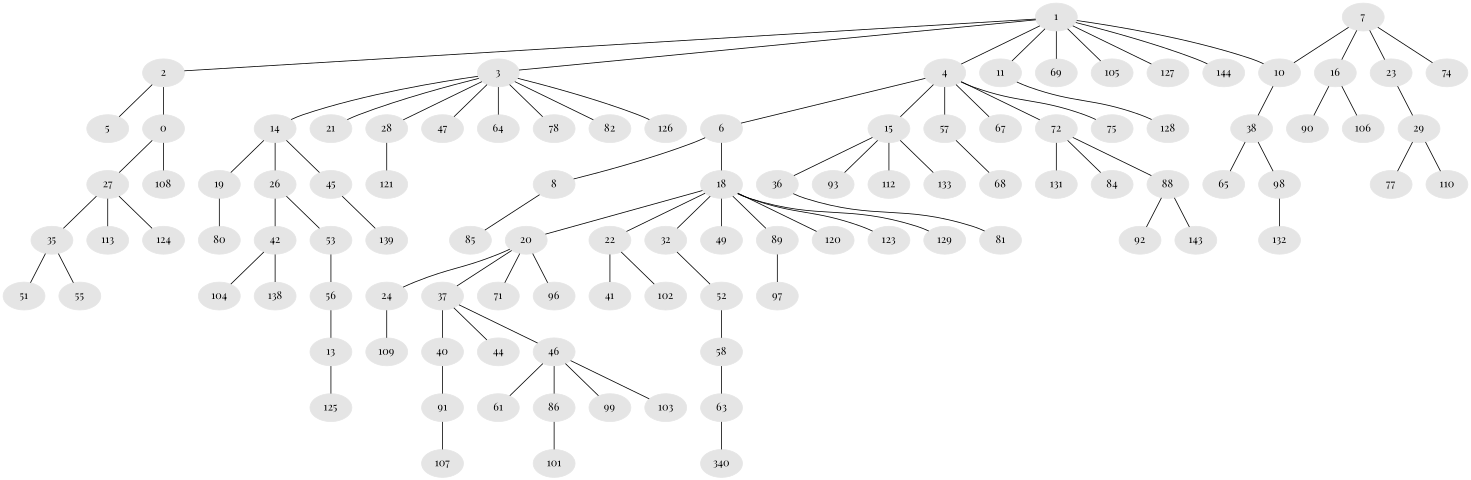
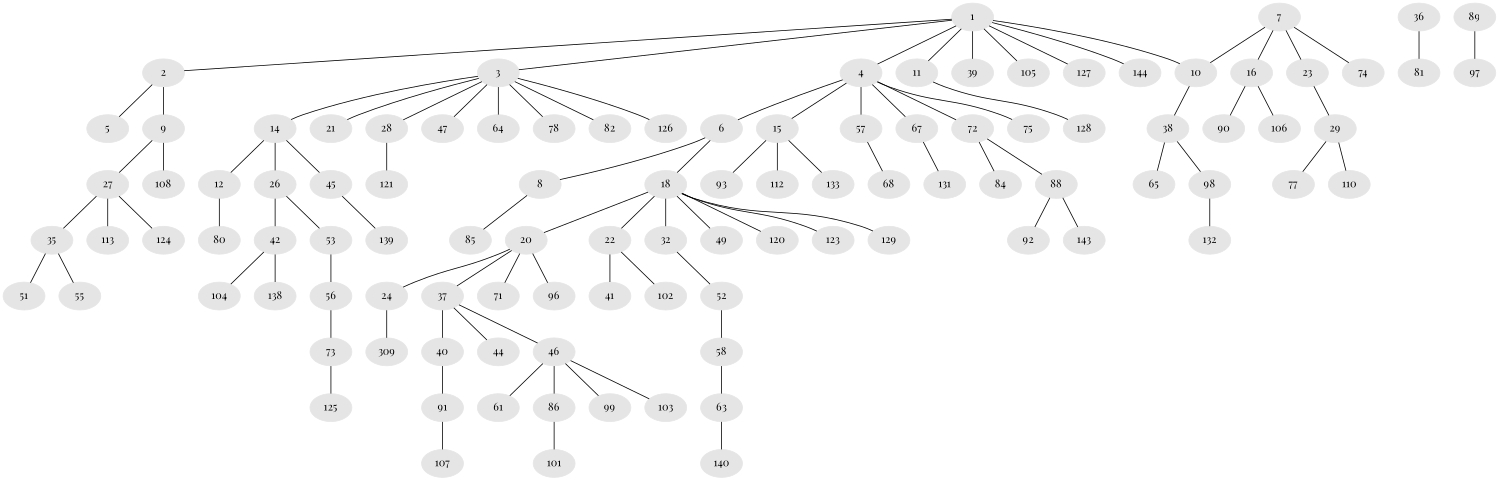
node "69": label "69" -> "39"
node "0": label "0" -> "9"
edge "15" -- "36": removed
edge "72" -- "131": now "67" -- "131"
node "19": label "19" -> "12"
edge "18" -- "89": removed
node "13": label "13" -> "73"
node "109": label "109" -> "309"
node "340": label "340" -> "140"
